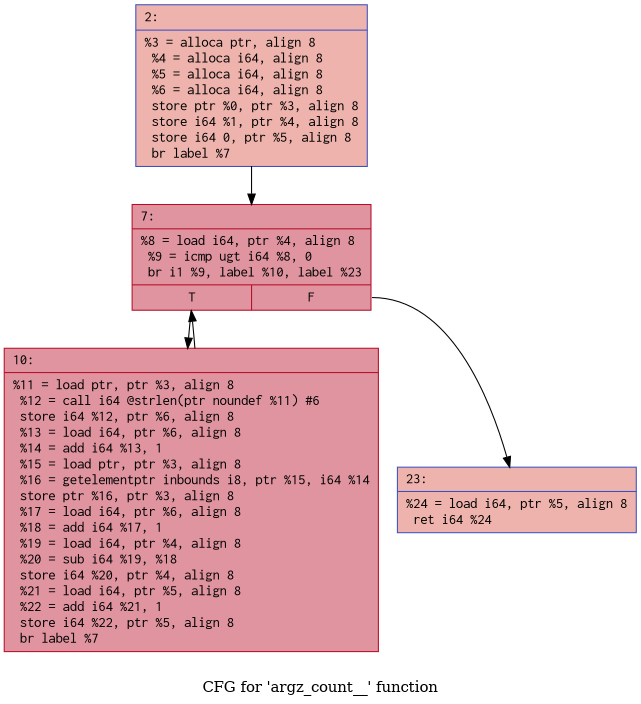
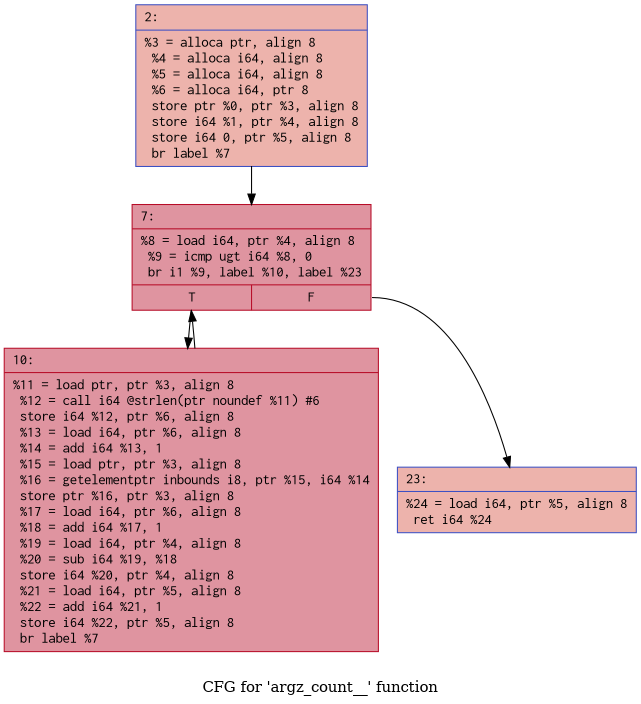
node "2:": text "%6 = alloca i64, align 8" -> "%6 = alloca i64, ptr 8"
